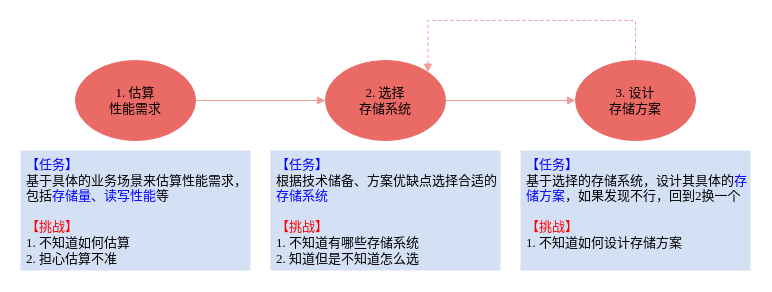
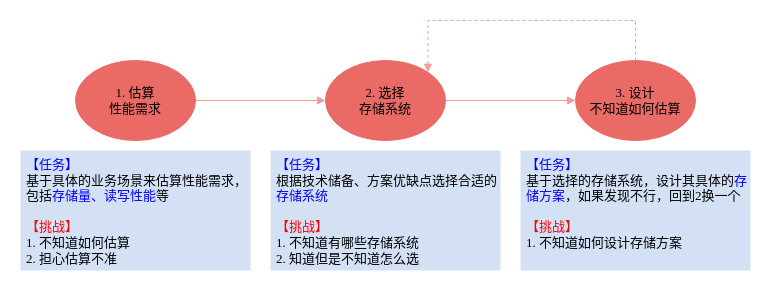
node "3. 设计存储方案": label "3. 设计存储方案" -> "3. 设计不知道如何估算"
